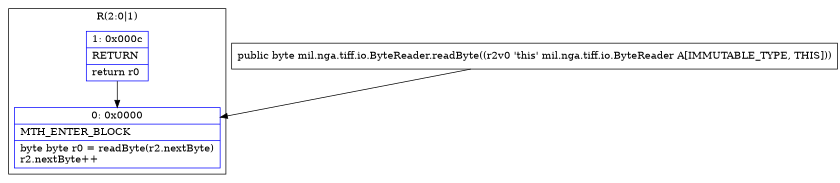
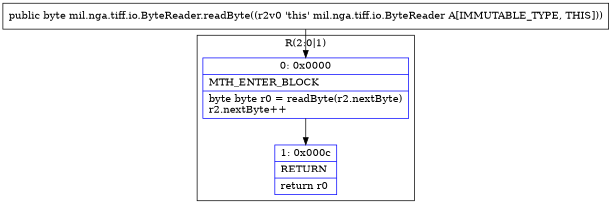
edge "1: 0x000c" -> "0: 0x0000": reversed
